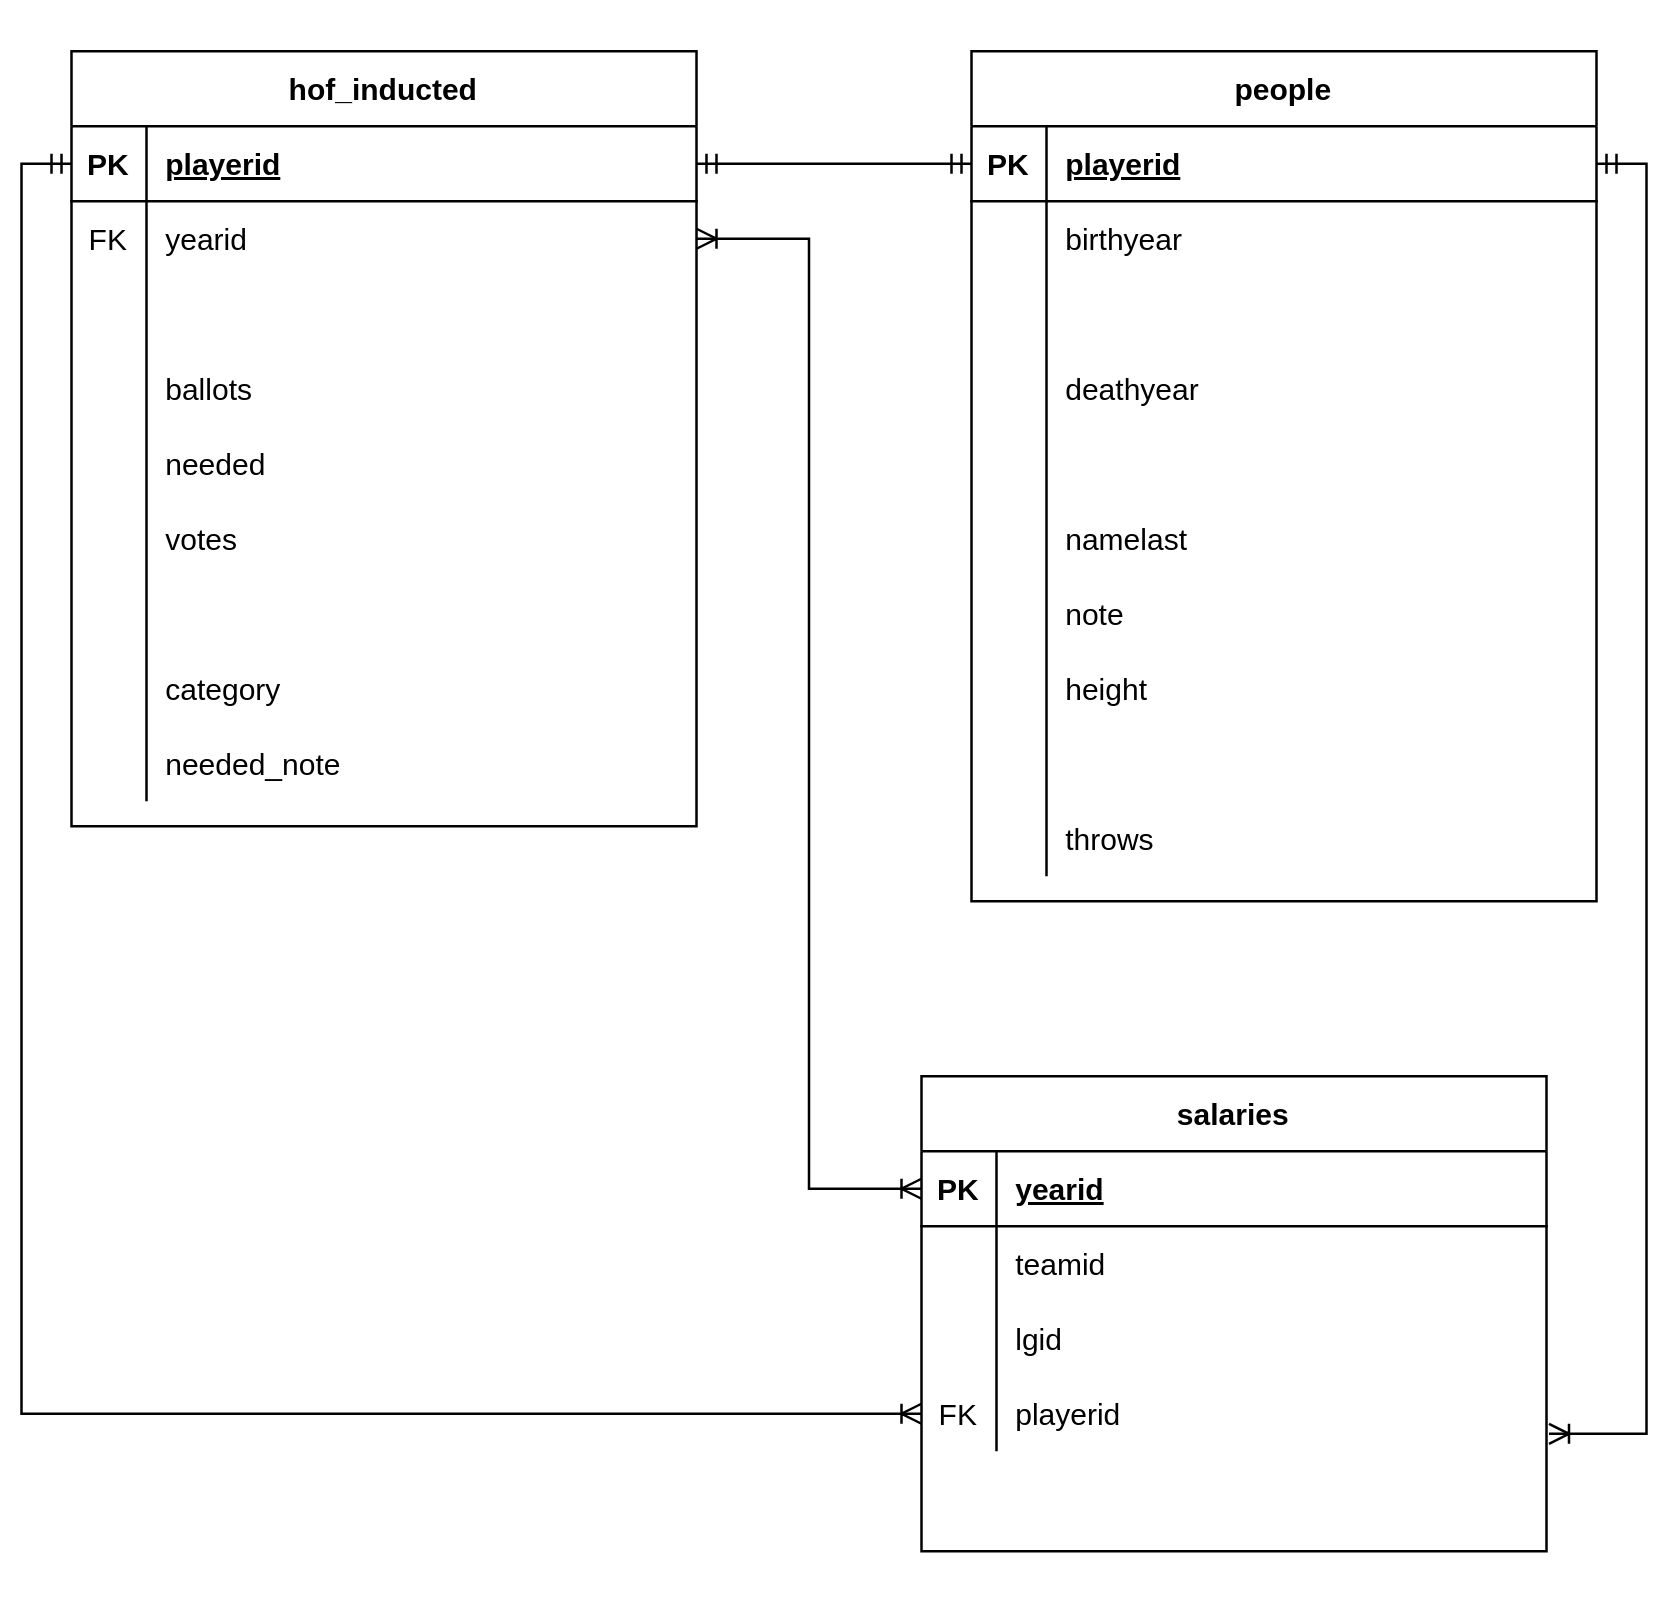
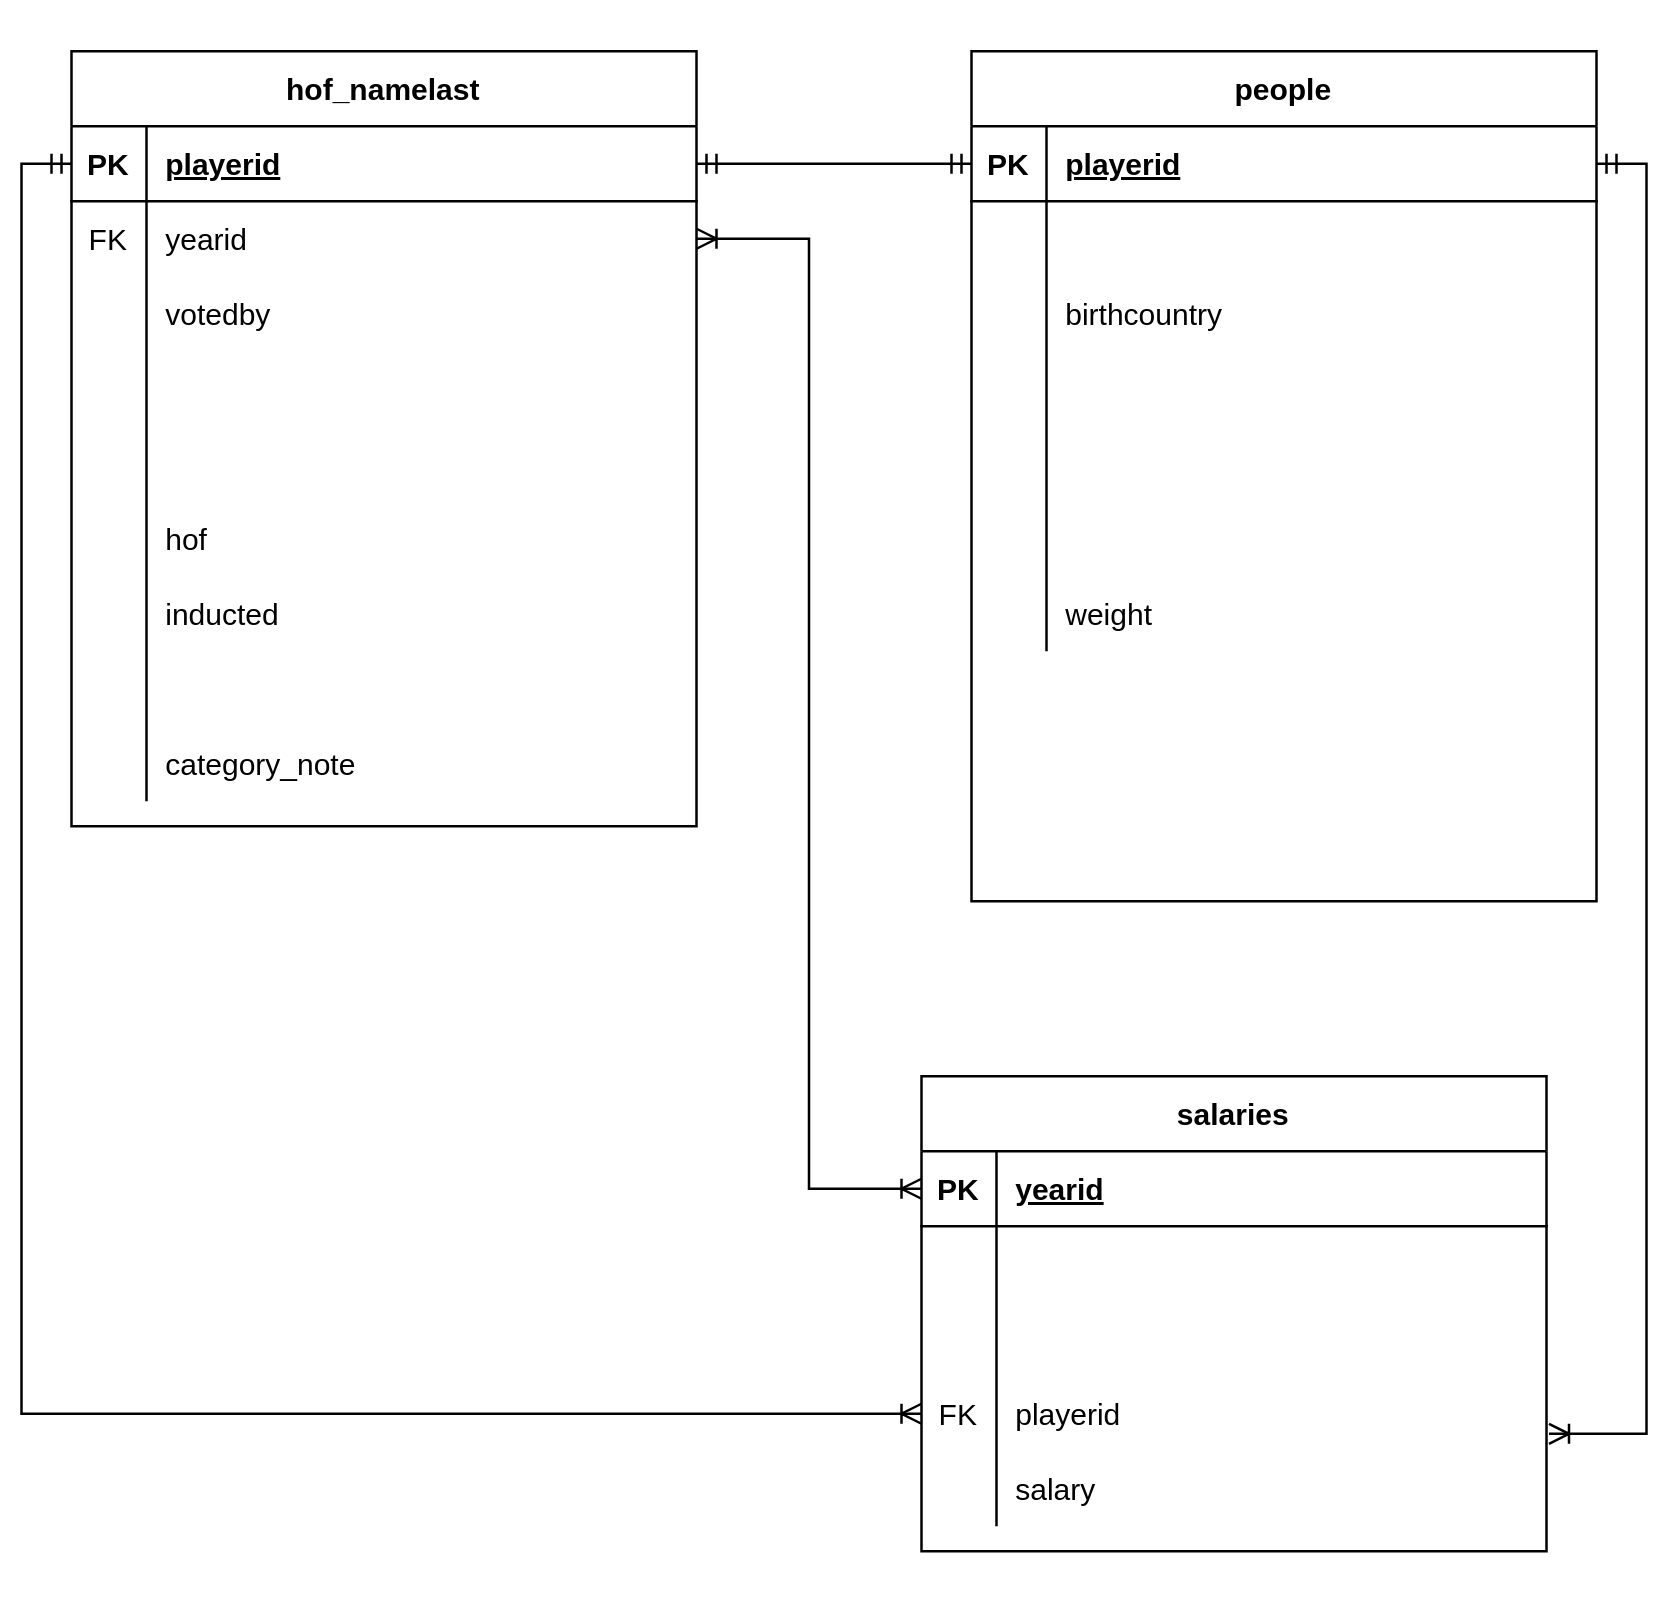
node "hof_inducted": label "hof_inducted" -> "hof_namelast"
node "birthyear": removed
node "votedby": added
node "birthcountry": added
node "ballots": removed
node "deathyear": removed
node "needed": removed
node "namelast": removed
node "votes": label "votes" -> "hof"
node "inducted": added
node "note": label "note" -> "weight"
node "category": removed
node "height": removed
node "needed_note": label "needed_note" -> "category_note"
node "throws": removed
node "teamid": removed
node "lgid": removed
node "salary": added
